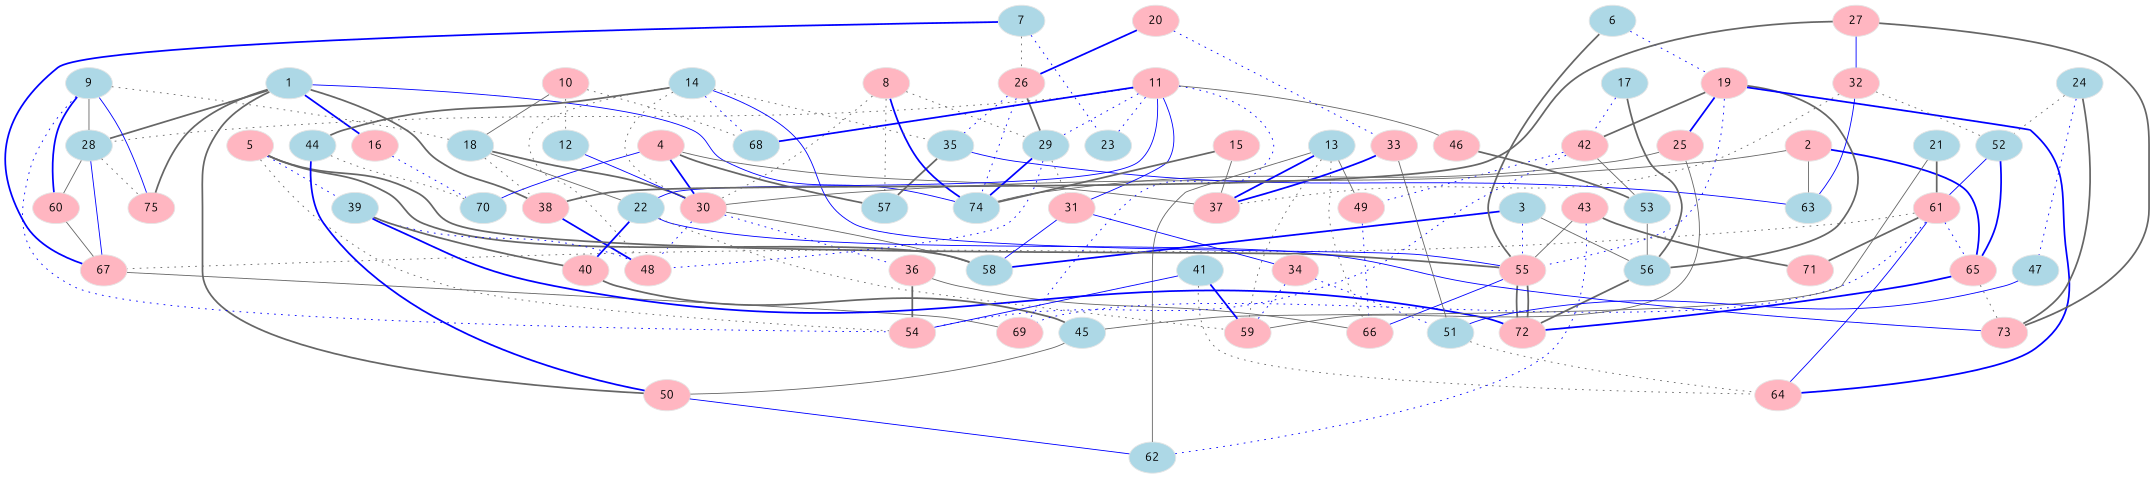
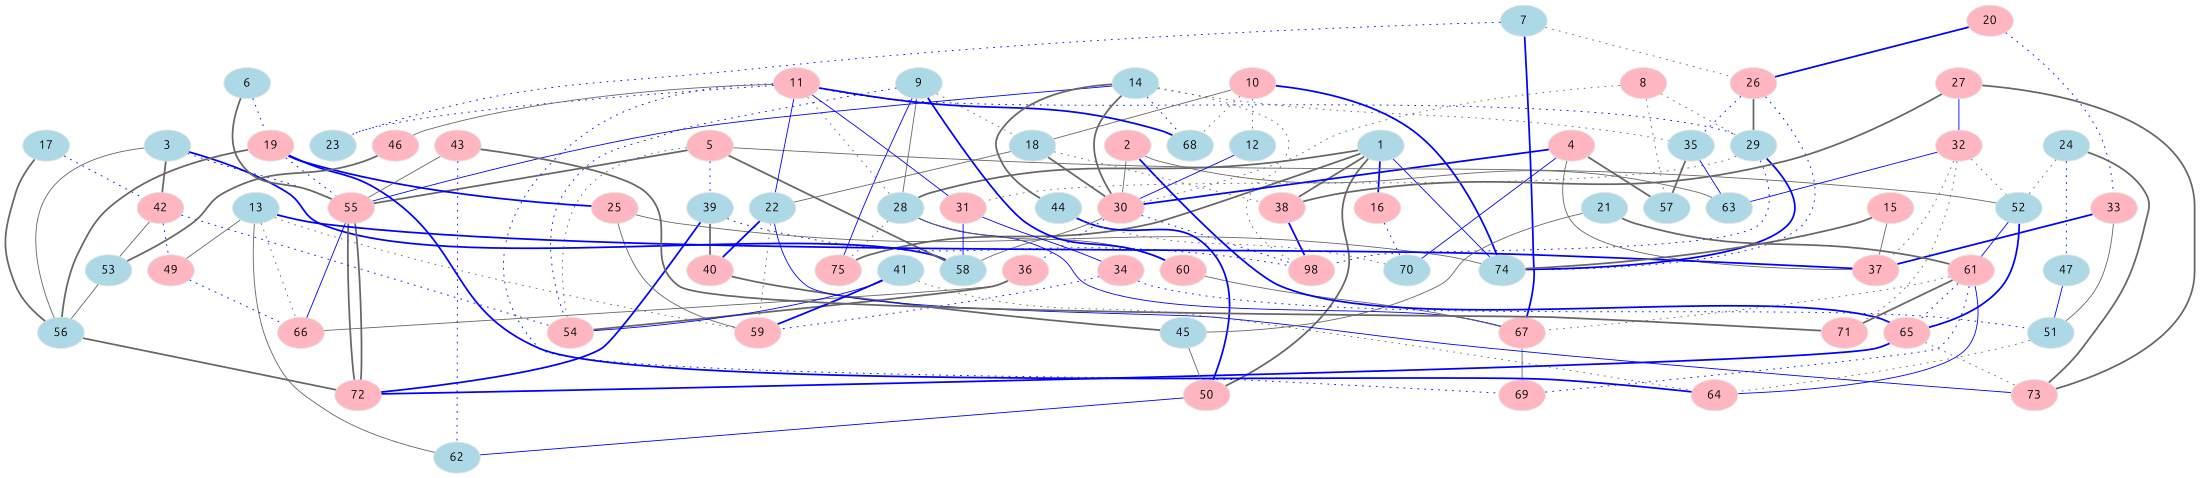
edge "19" -- "42": now "3" -- "42"
edge "14" -- "30": style dotted -> bold
edge "8" -- "74": now "10" -- "74"
edge "5" -- "52": added
edge "32" -- "71": added
node "48": label "48" -> "98"
